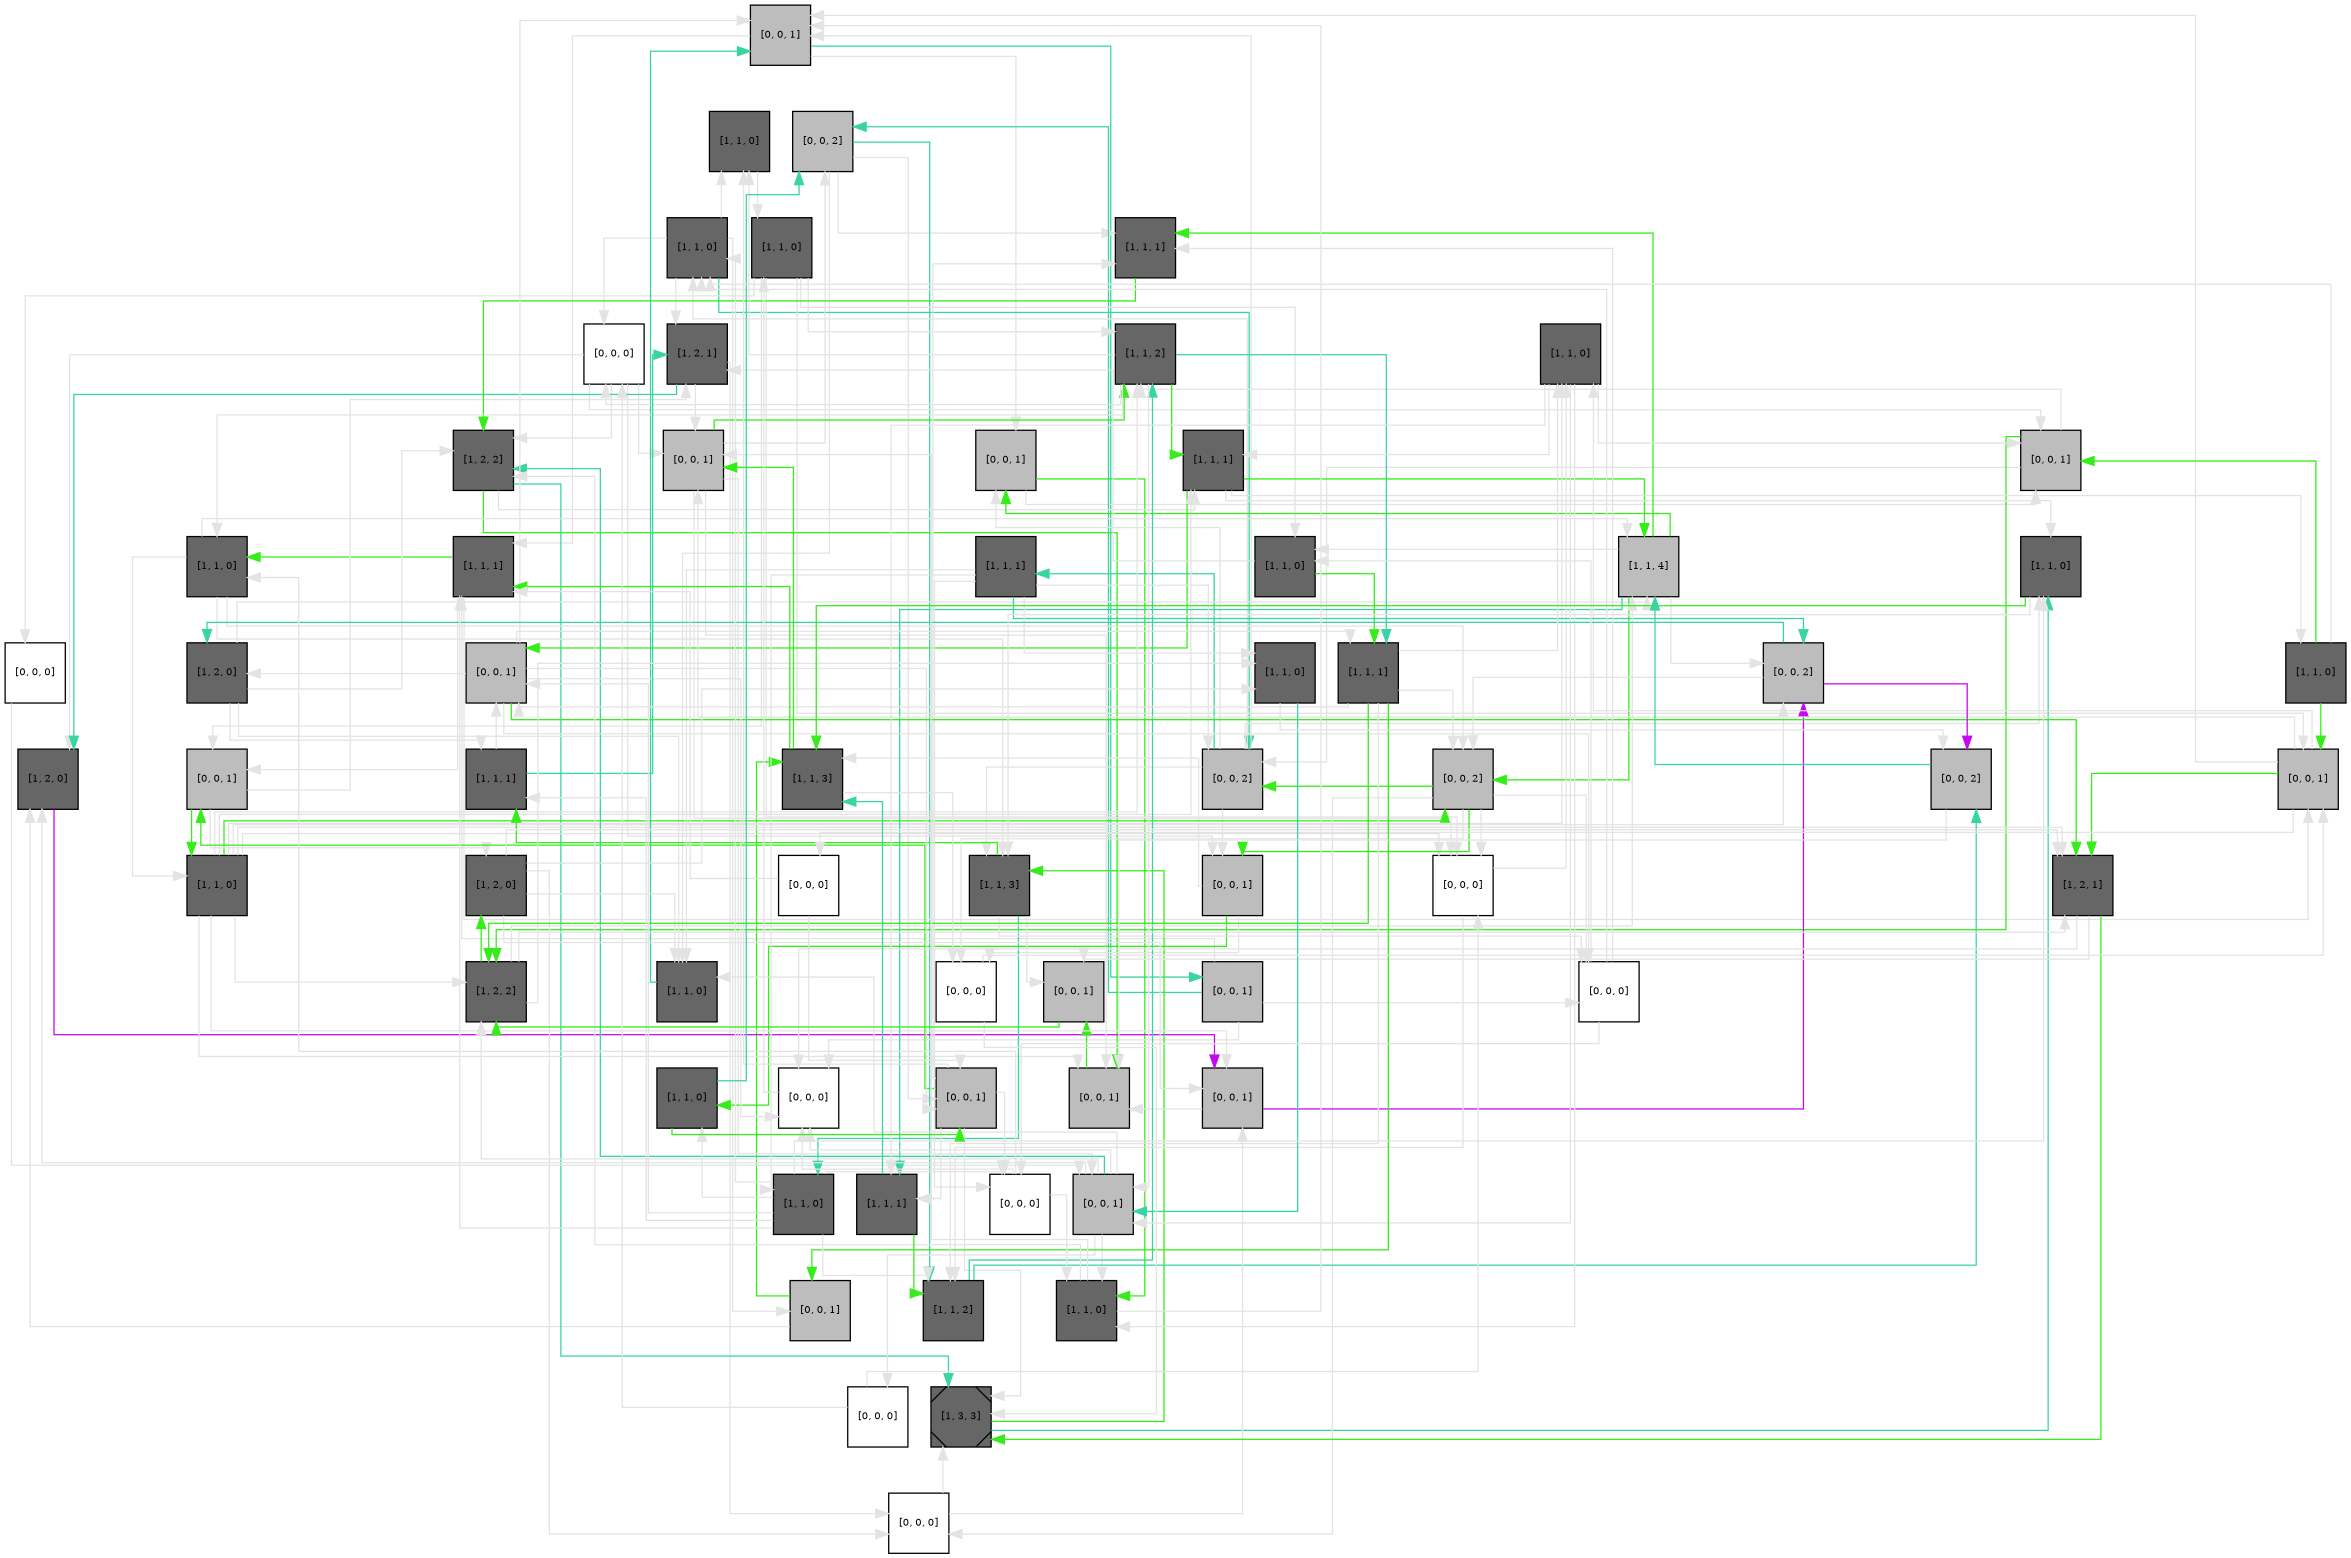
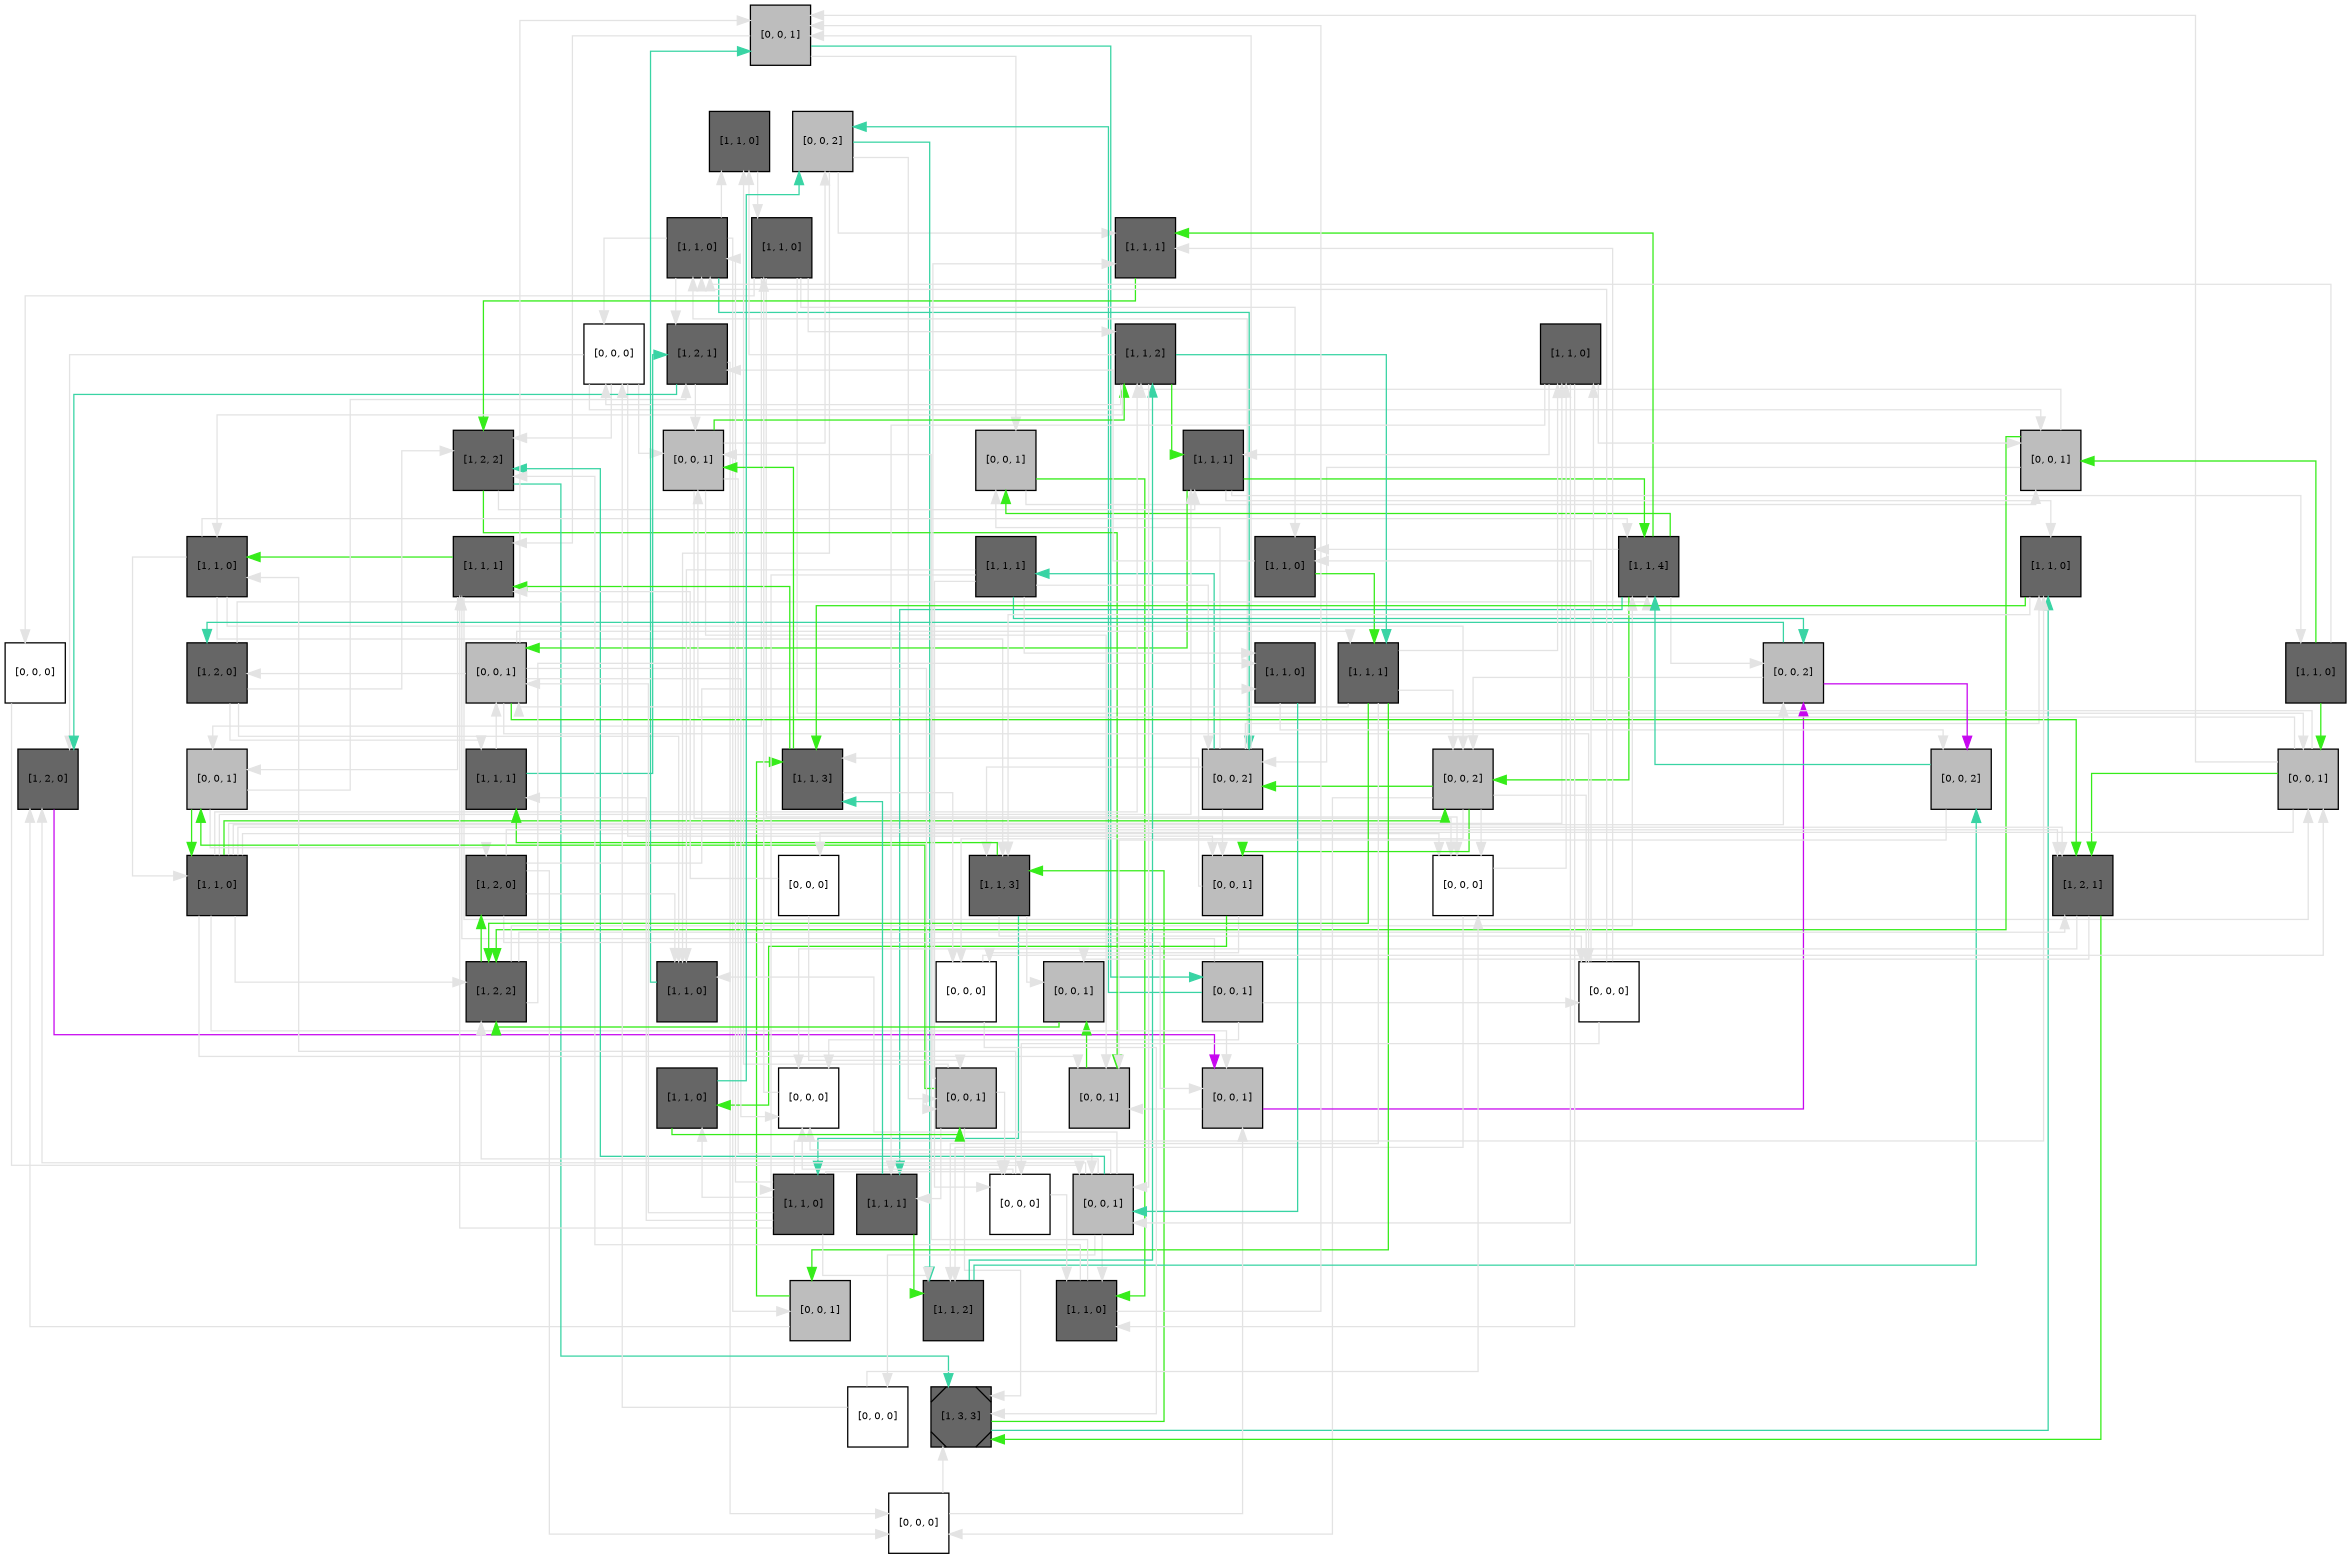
node "[1, 1, 4]": fillcolor #bdbdbd -> #666666
